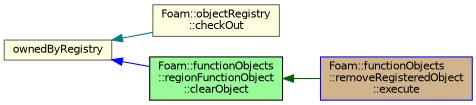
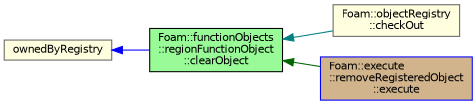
edge "Foam::objectRegistry ::checkOut" -> "ownedByRegistry": now "Foam::objectRegistry ::checkOut" -> "Foam::functionObjects ::regionFunctionObject ::clearObject"
node "Foam::functionObjects ::removeRegisteredObject ::execute": label "Foam::functionObjects ::removeRegisteredObject ::execute" -> "Foam::execute ::removeRegisteredObject ::execute"
